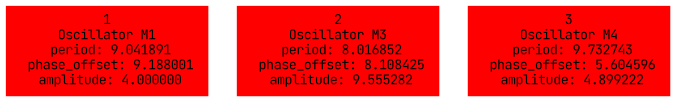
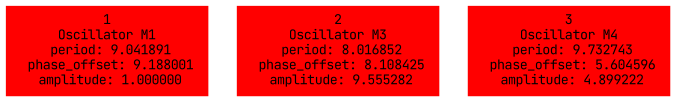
node "1": text "amplitude: 4.000000" -> "amplitude: 1.000000"
